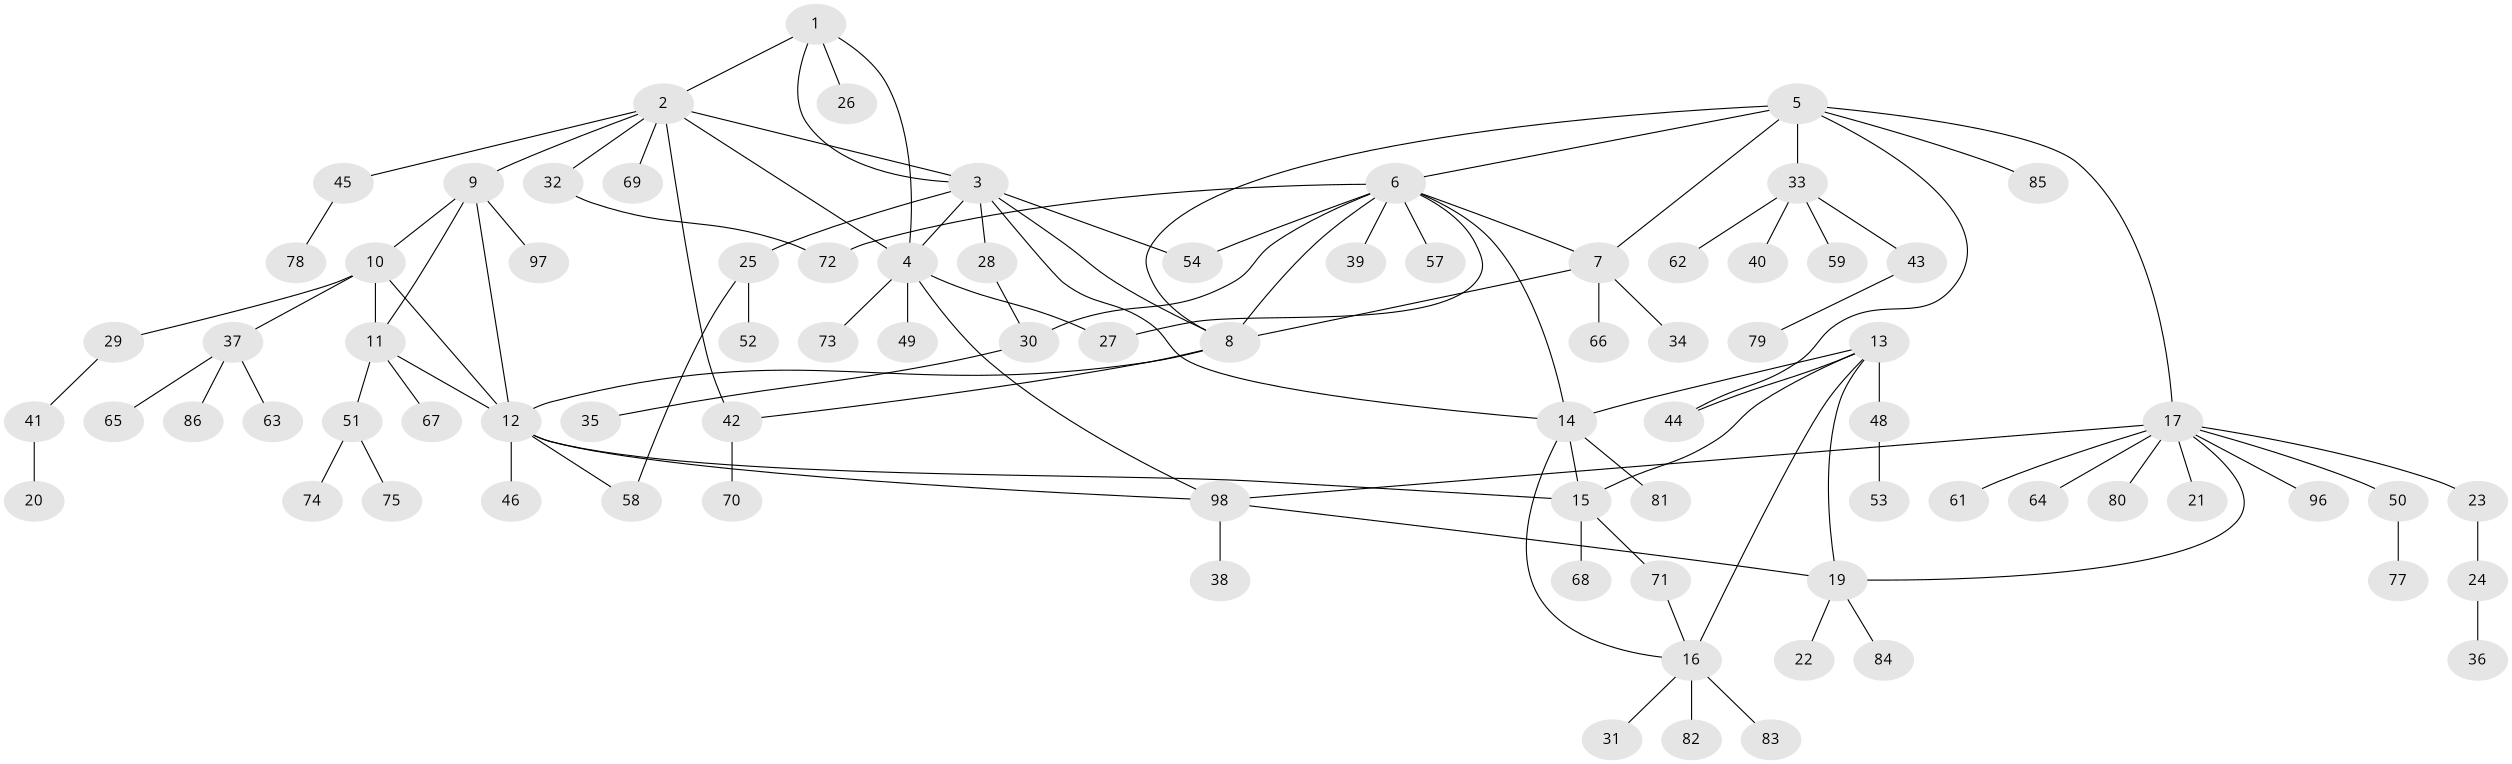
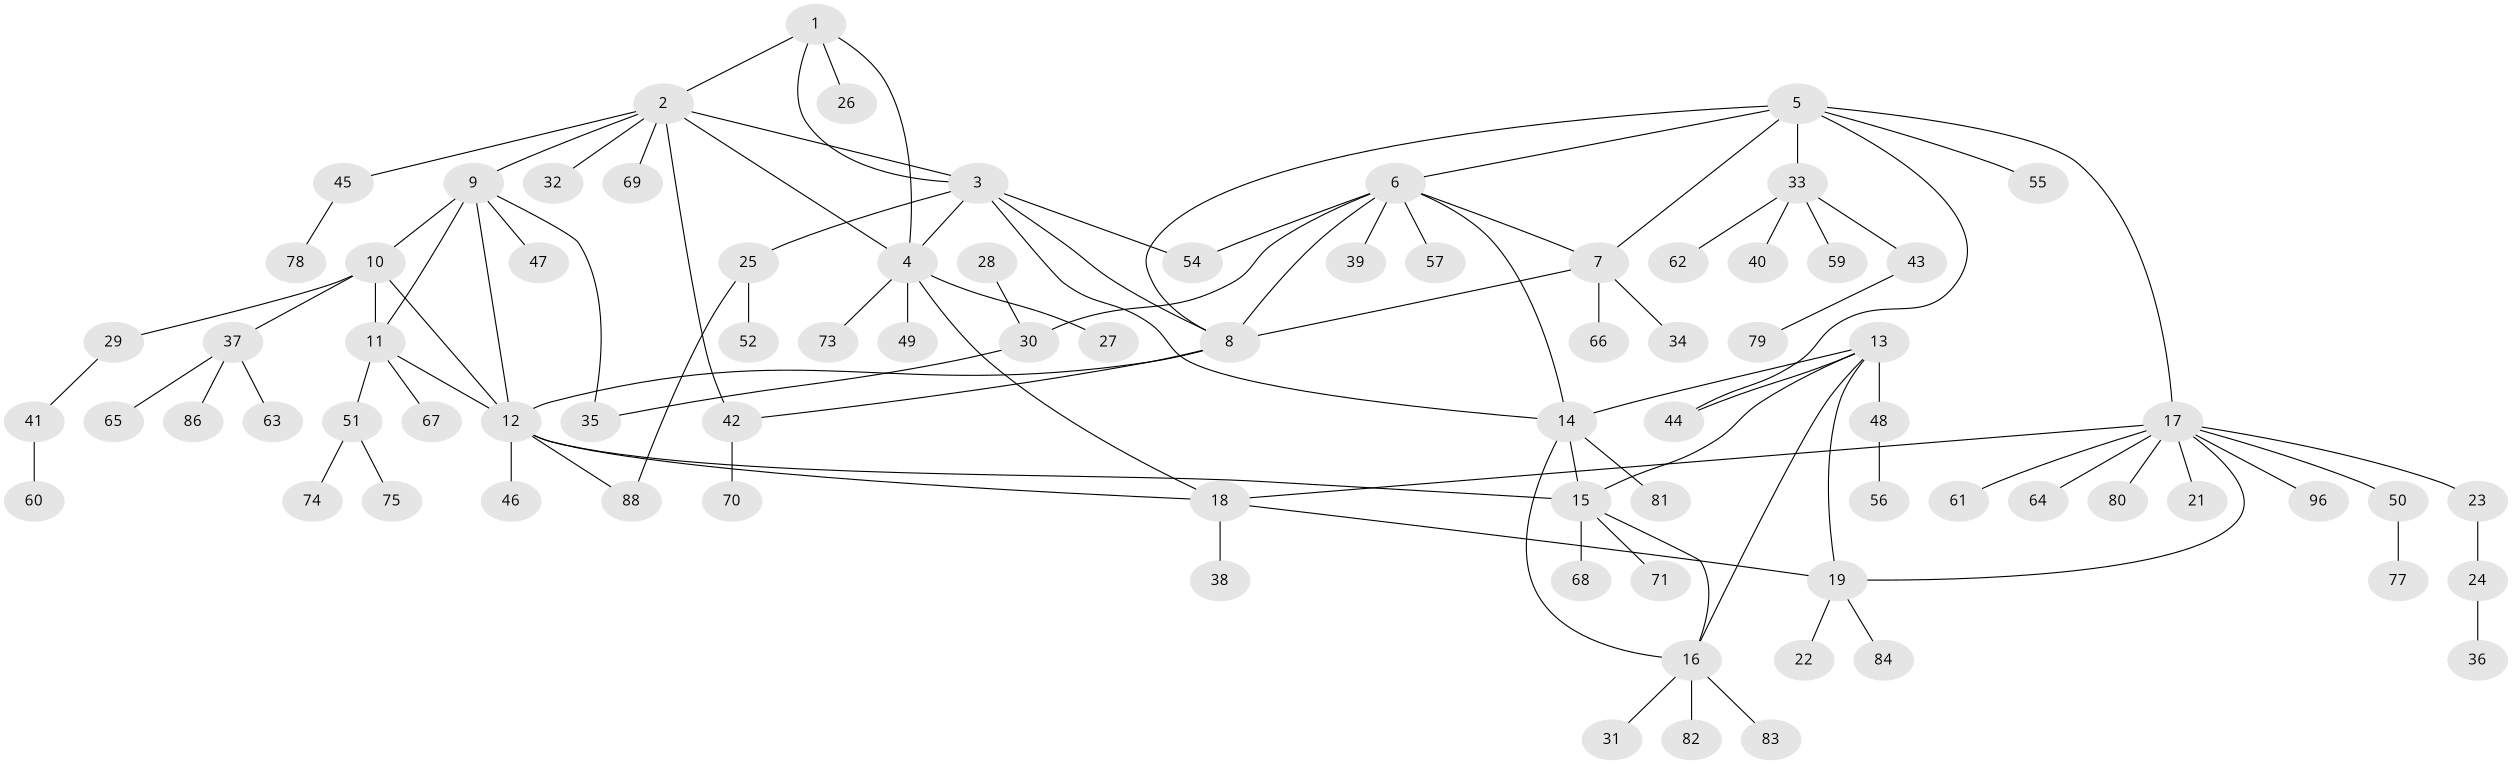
node "85": label "85" -> "55"
edge "3" -- "28": removed
node "97": label "97" -> "47"
node "72": removed
edge "9" -- "35": added
edge "6" -- "27": removed
node "20": label "20" -> "60"
node "58": label "58" -> "88"
node "98": label "98" -> "18"
node "53": label "53" -> "56"
edge "71" -- "16": now "15" -- "16"
